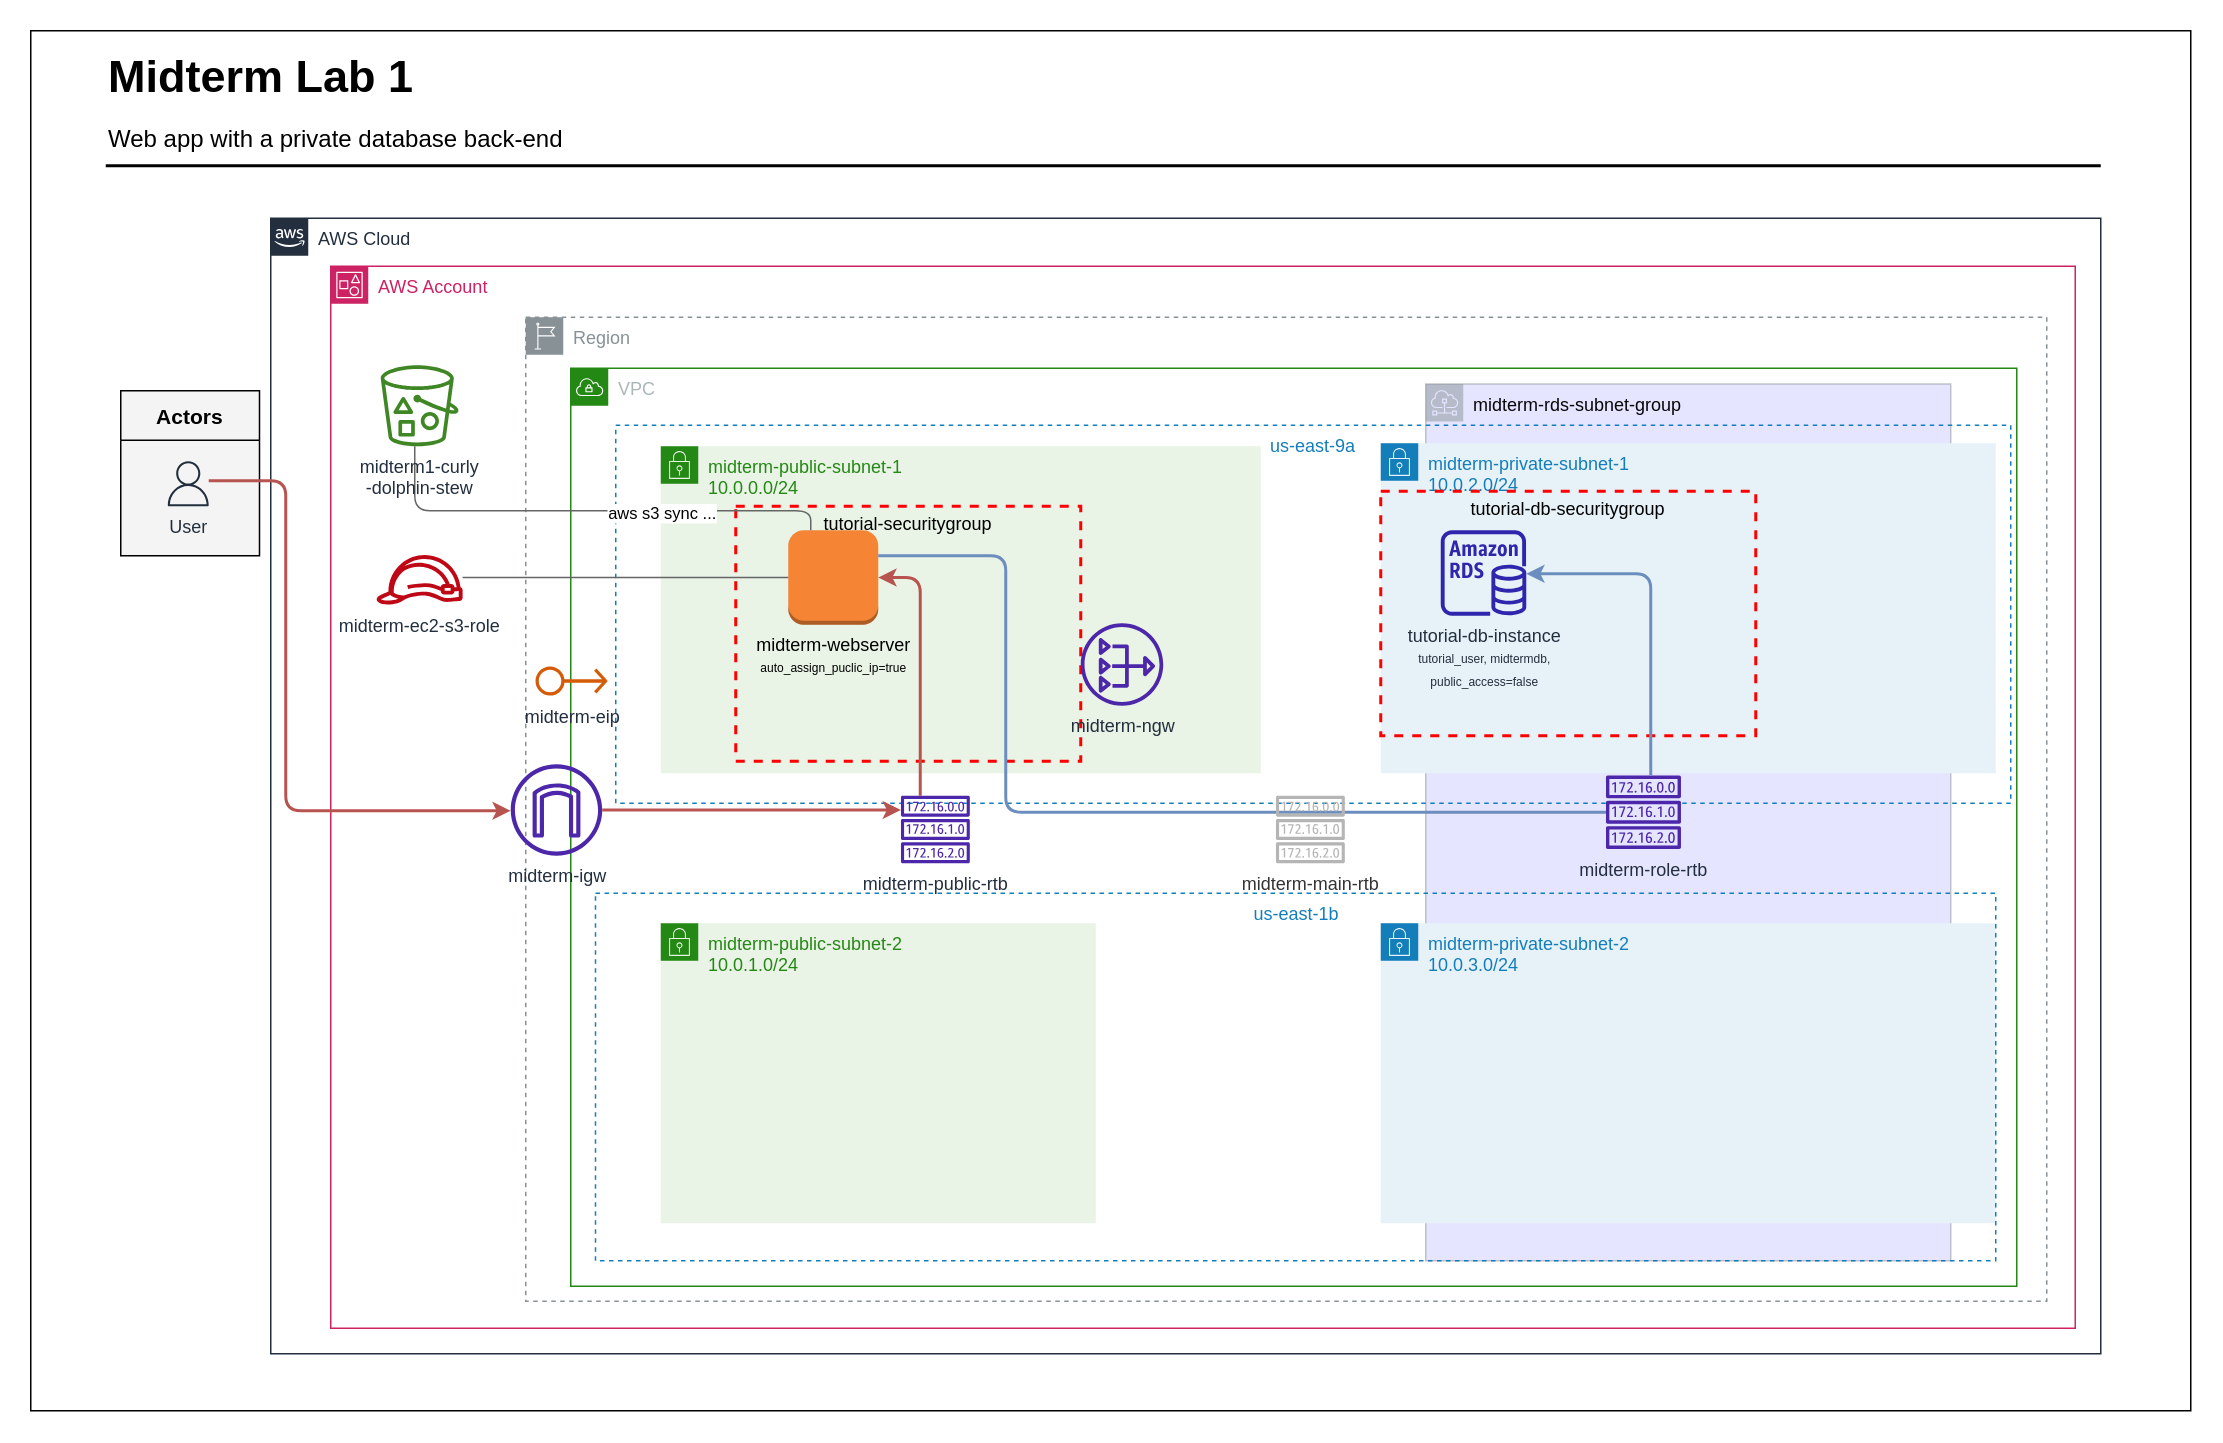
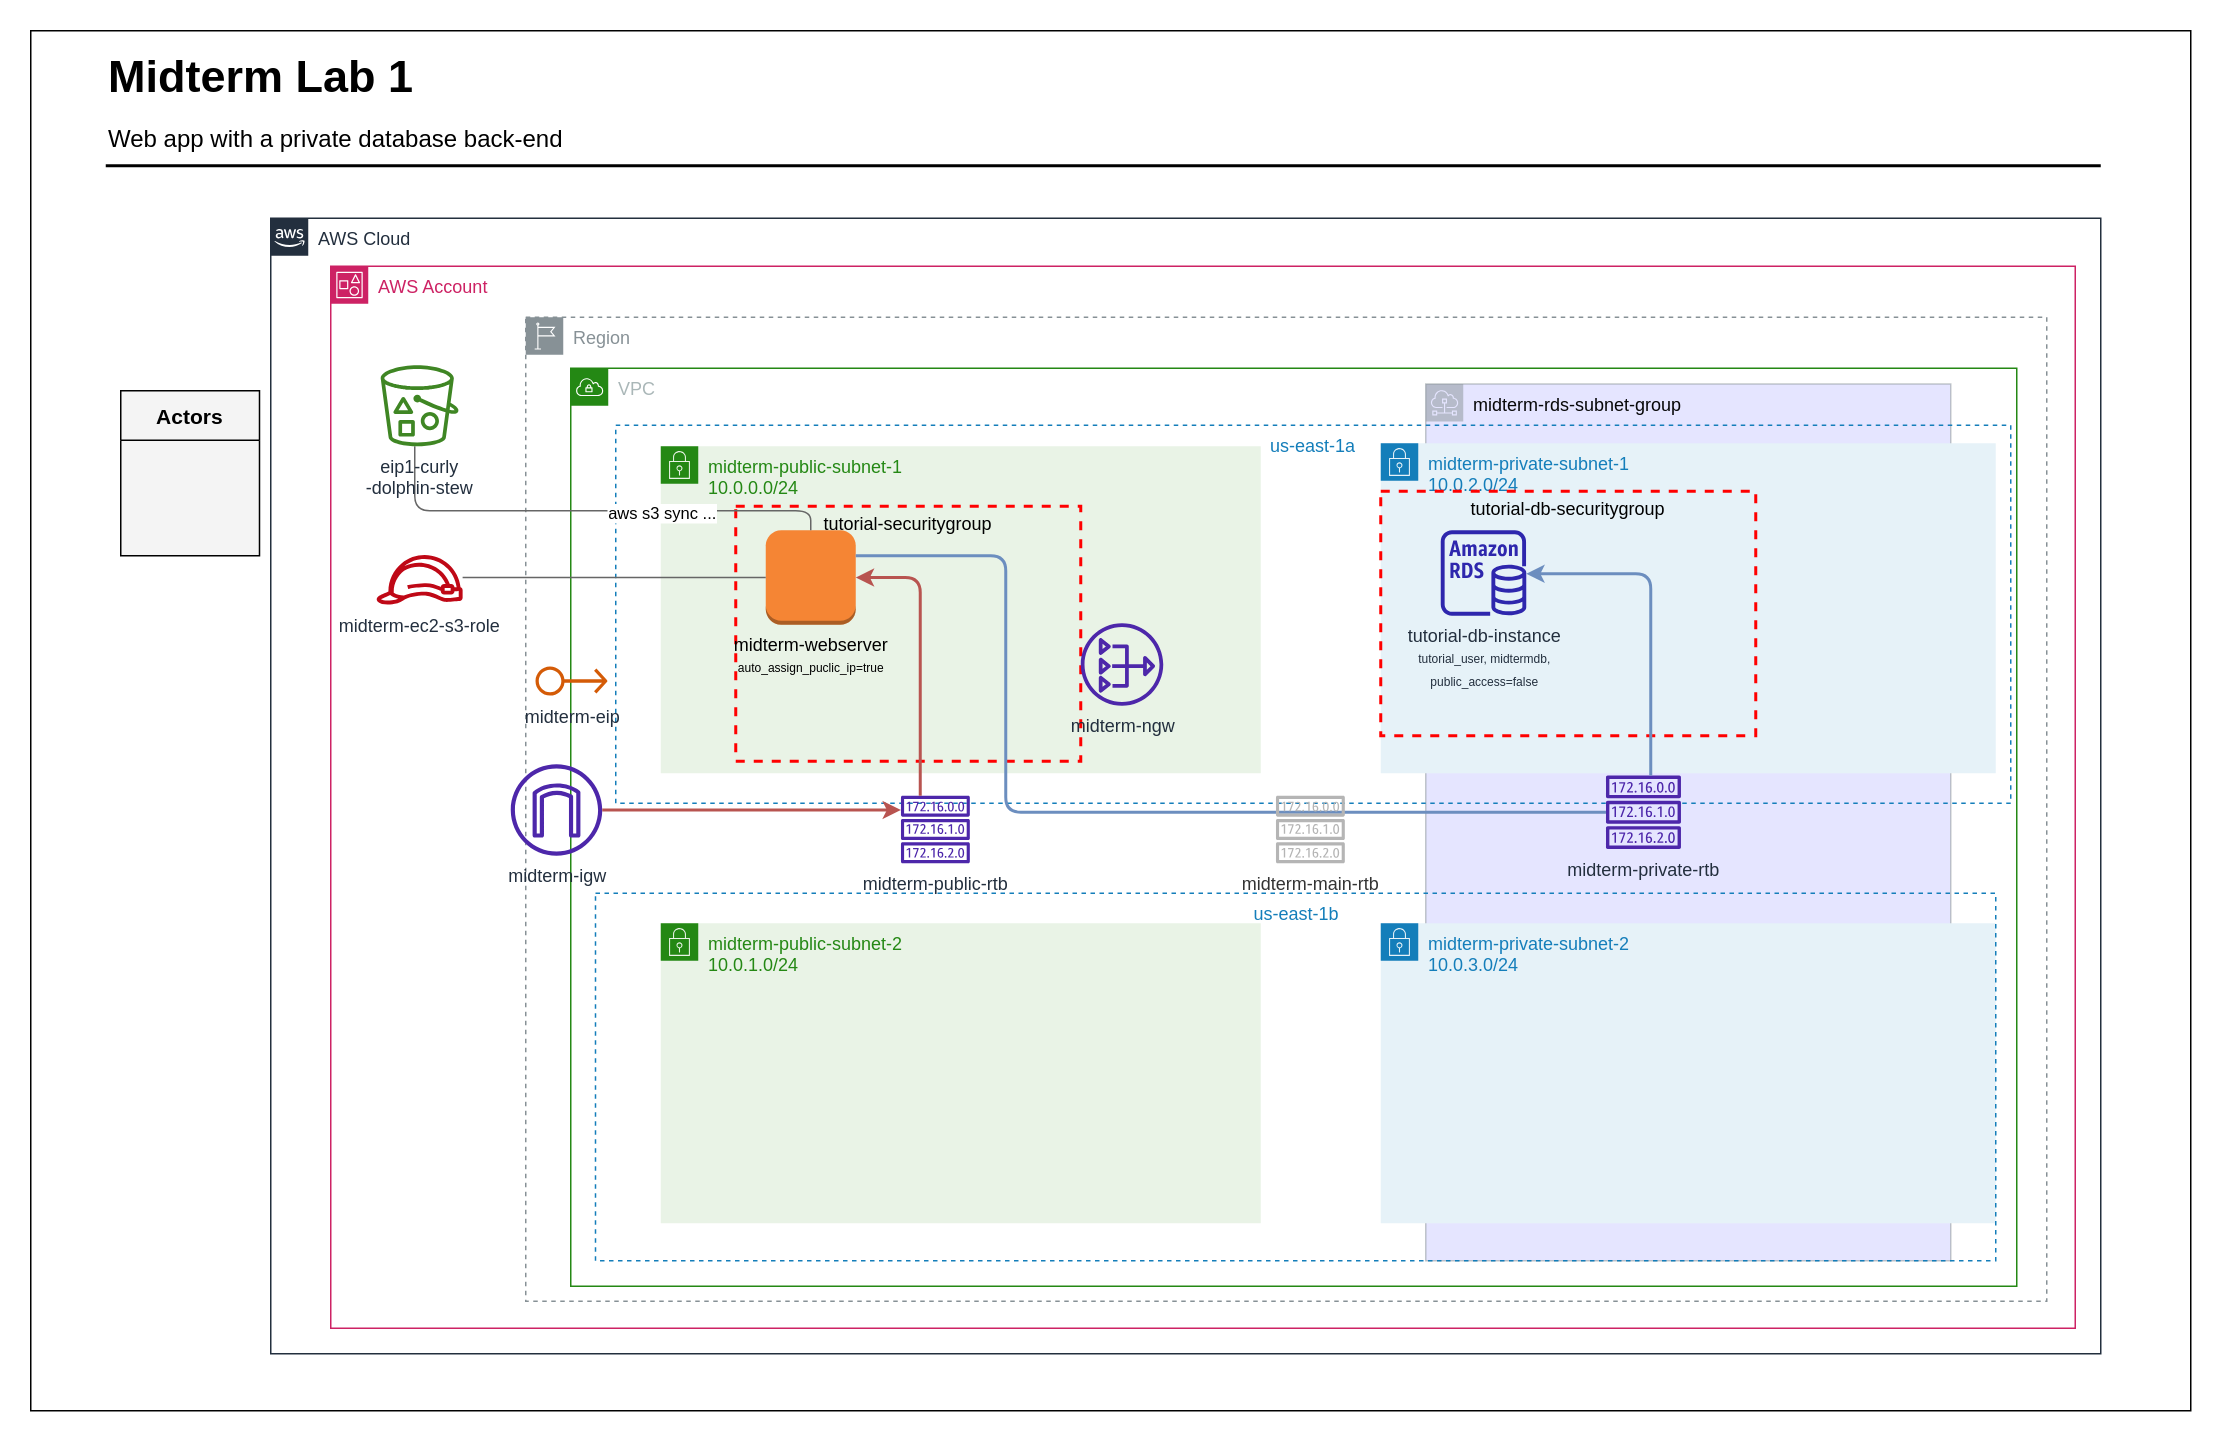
node "us-east-9a": label "us-east-9a" -> "us-east-1a"
node "midterm1-curly -dolphin-stew": label "midterm1-curly -dolphin-stew" -> "eip1-curly -dolphin-stew"
node "User": removed
node "midterm-webserver auto_assign_puclic_ip=true": moved (833, 578) -> (811, 578)
edge "User" -> "midterm-igw": removed
node "midterm-role-rtb": label "midterm-role-rtb" -> "midterm-private-rtb"
node "midterm-public-subnet-2 10.0.1.0/24": size 435x300 -> 600x300
